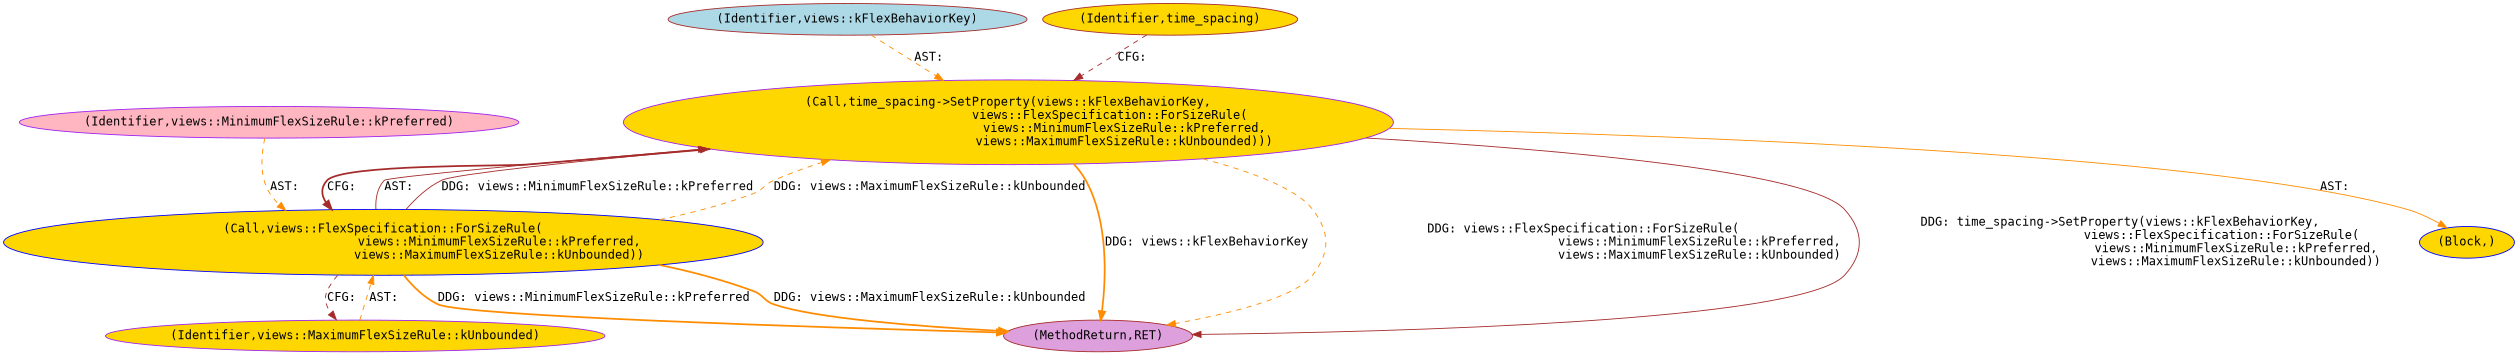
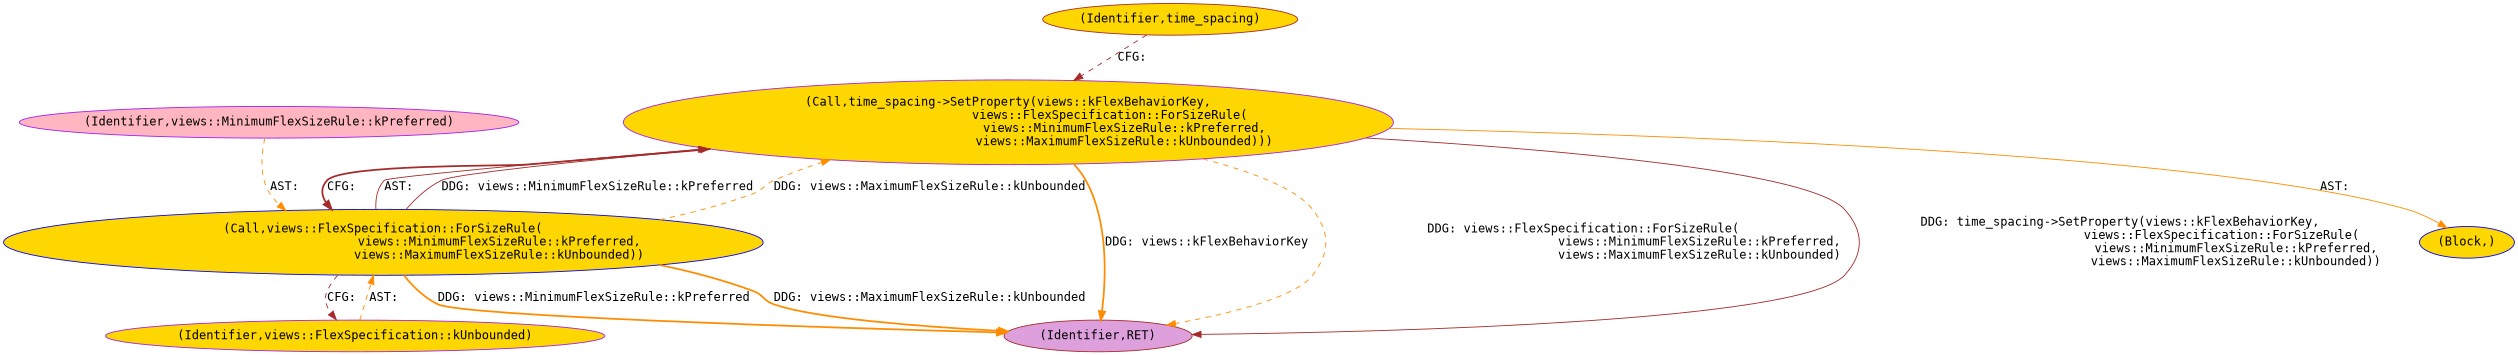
node "(Identifier,views::kFlexBehaviorKey)": removed
node "(Identifier,views::MaximumFlexSizeRule::kUnbounded)": label "(Identifier,views::MaximumFlexSizeRule::kUnbounded)" -> "(Identifier,views::FlexSpecification::kUnbounded)"
node "(MethodReturn,RET)": label "(MethodReturn,RET)" -> "(Identifier,RET)"
